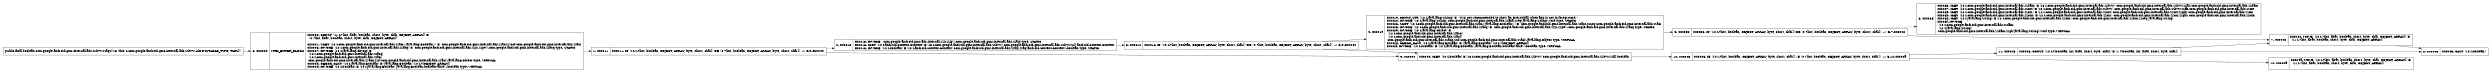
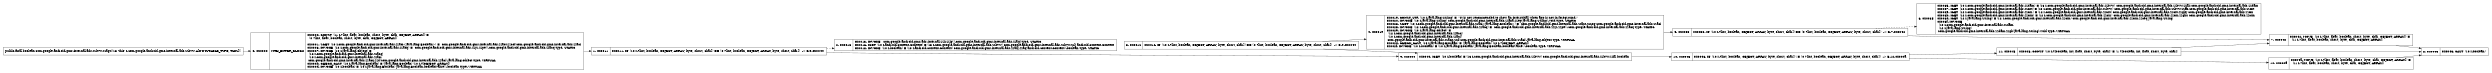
edge "2: 0x0013" -> "3: 0x001c": removed
edge "12: 0x004a" -> "8: 0x0043": added
